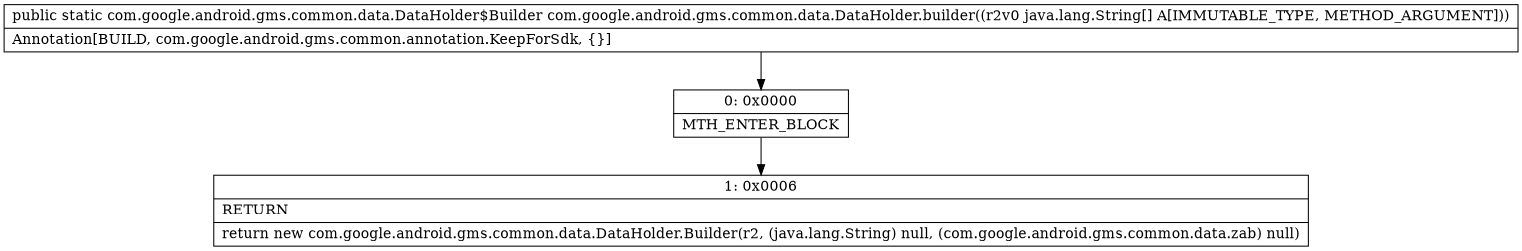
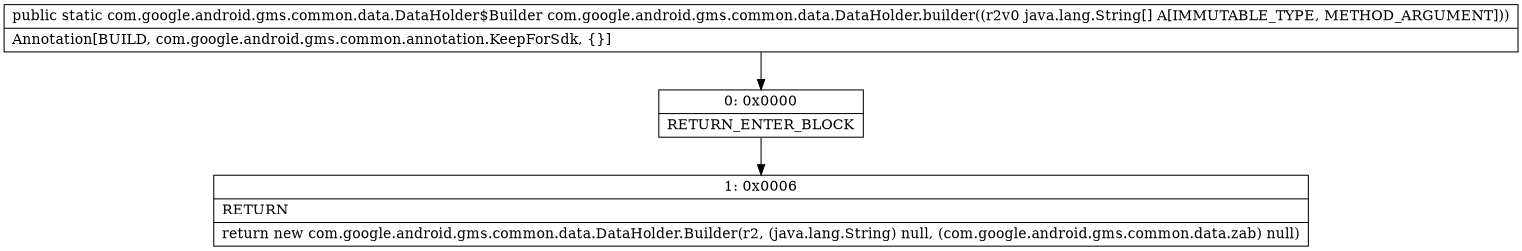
node "0: 0x0000": text "MTH_ENTER_BLOCK" -> "RETURN_ENTER_BLOCK"
